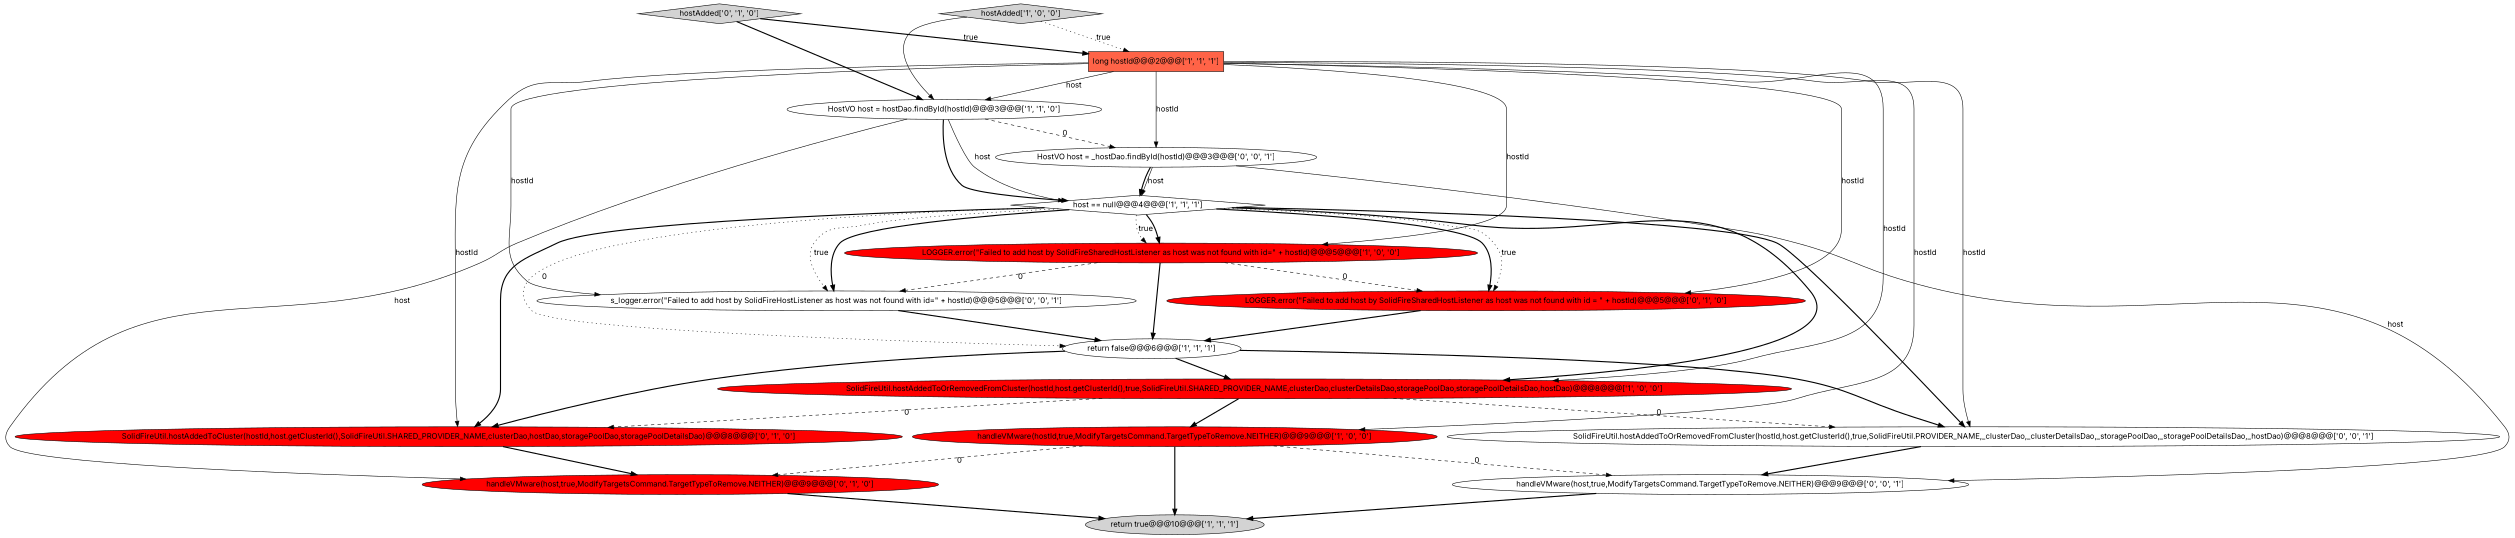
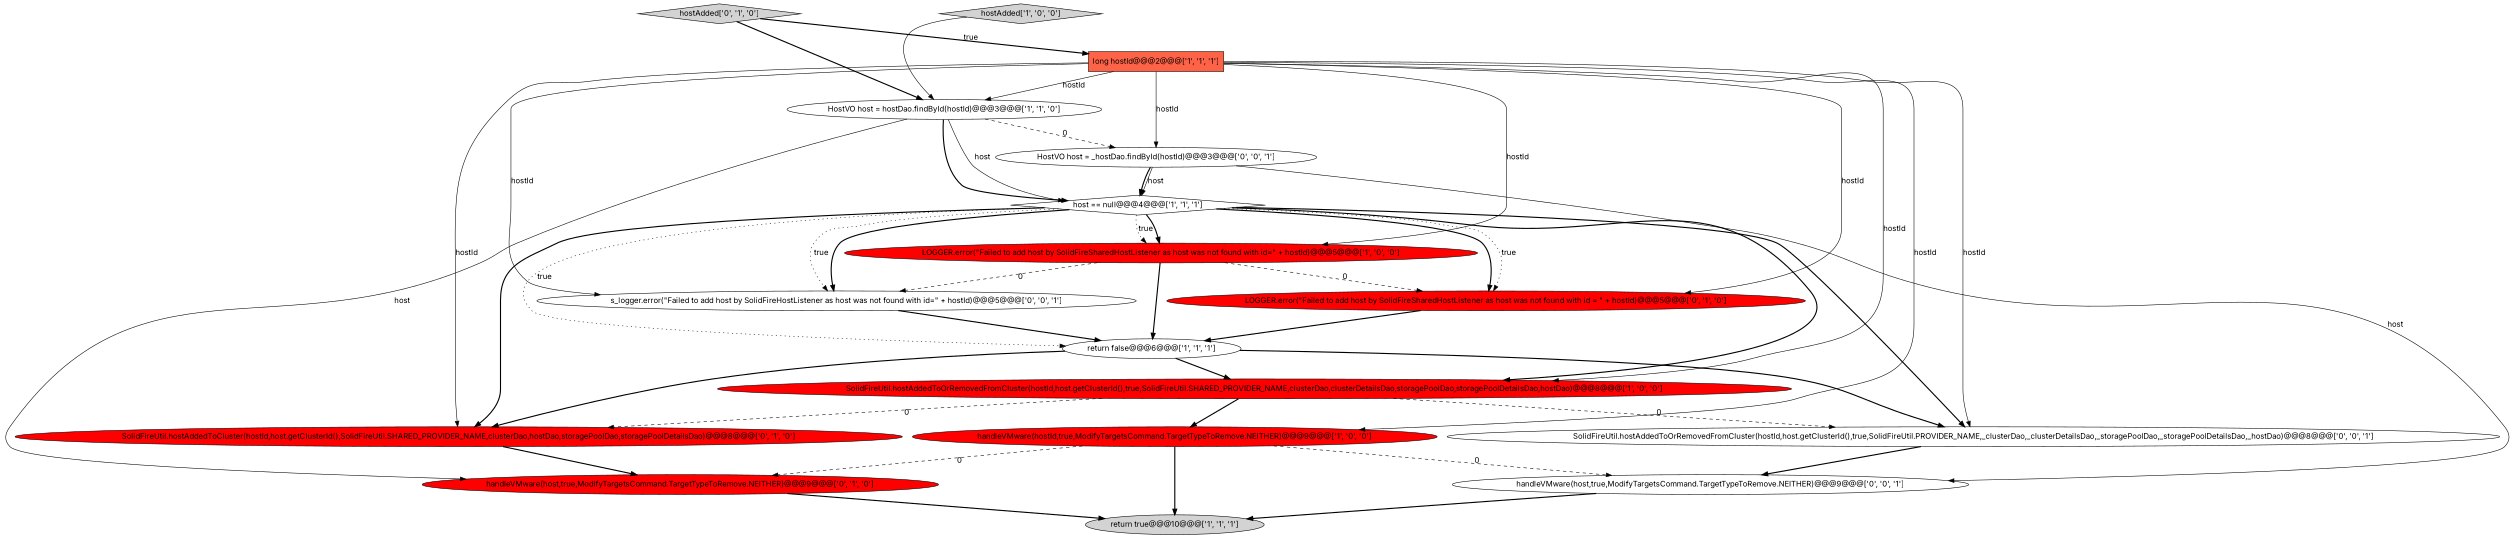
edge "hostAdded['1', '0', '0']" -> "long hostId@@@2@@@['1', '1', '1']": removed, label "true"
edge "long hostId@@@2@@@['1', '1', '1']" -> "HostVO host = hostDao.findById(hostId)@@@3@@@['1', '1', '0']": label "host" -> "hostId"
edge "host == null@@@4@@@['1', '1', '1']" -> "return false@@@6@@@['1', '1', '1']": label "0" -> "true"
